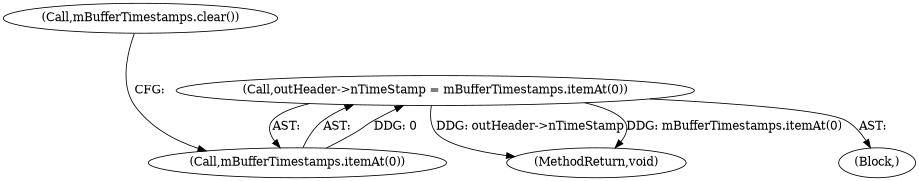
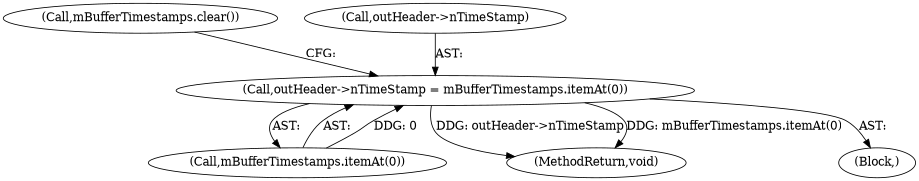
node "(Call,outHeader->nTimeStamp)": added
edge "(Call,mBufferTimestamps.clear())" -> "(Call,mBufferTimestamps.itemAt(0))": now "(Call,mBufferTimestamps.clear())" -> "(Call,outHeader->nTimeStamp = mBufferTimestamps.itemAt(0))"
